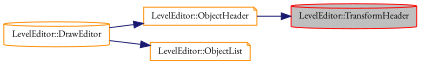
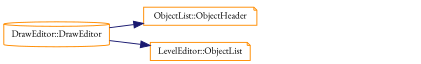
node "LevelEditor::ObjectHeader": label "LevelEditor::ObjectHeader" -> "ObjectList::ObjectHeader"
node "LevelEditor::TransformHeader": removed
node "LevelEditor::DrawEditor": label "LevelEditor::DrawEditor" -> "DrawEditor::DrawEditor"
